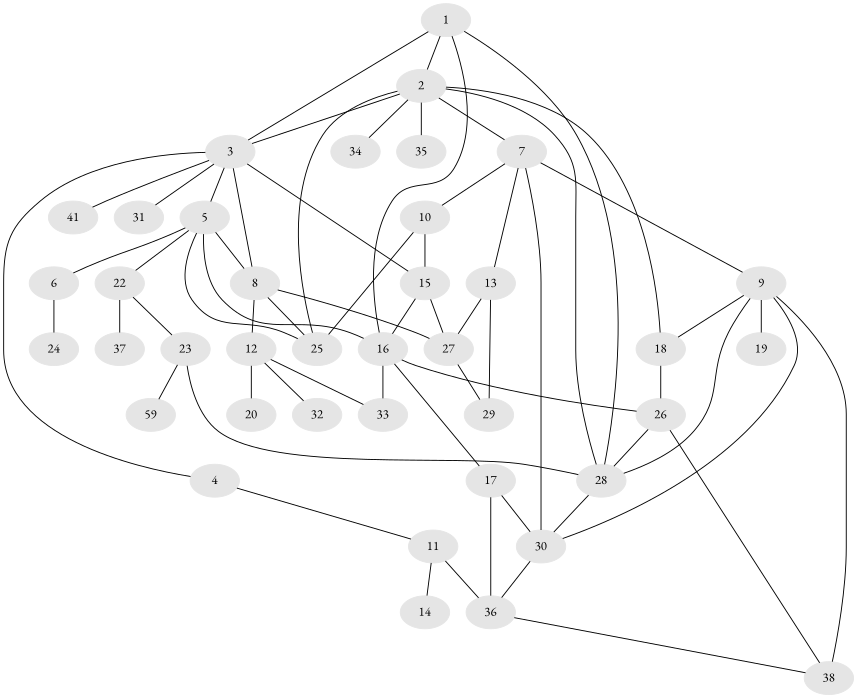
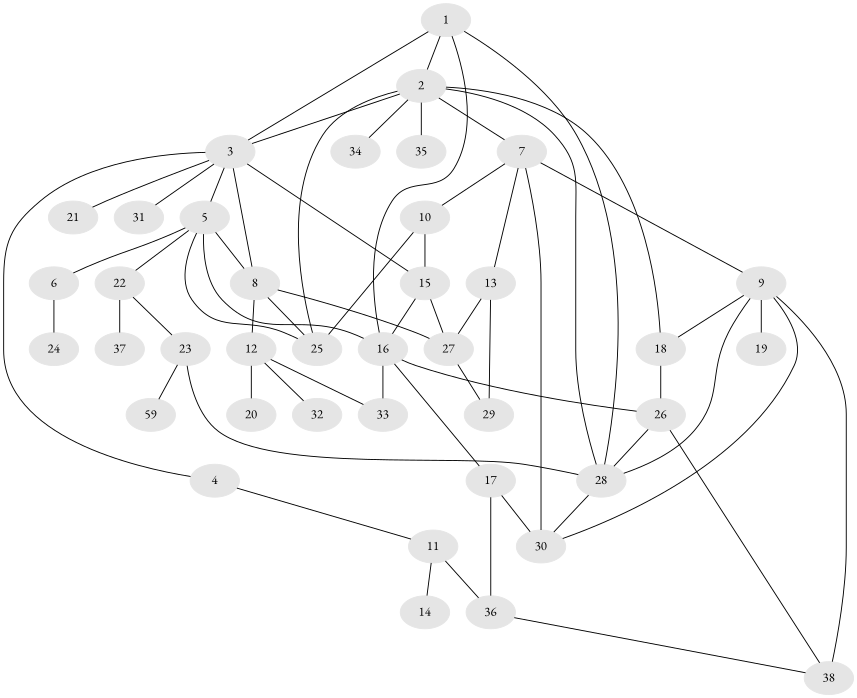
node "41": label "41" -> "21"
edge "30" -- "36": removed
